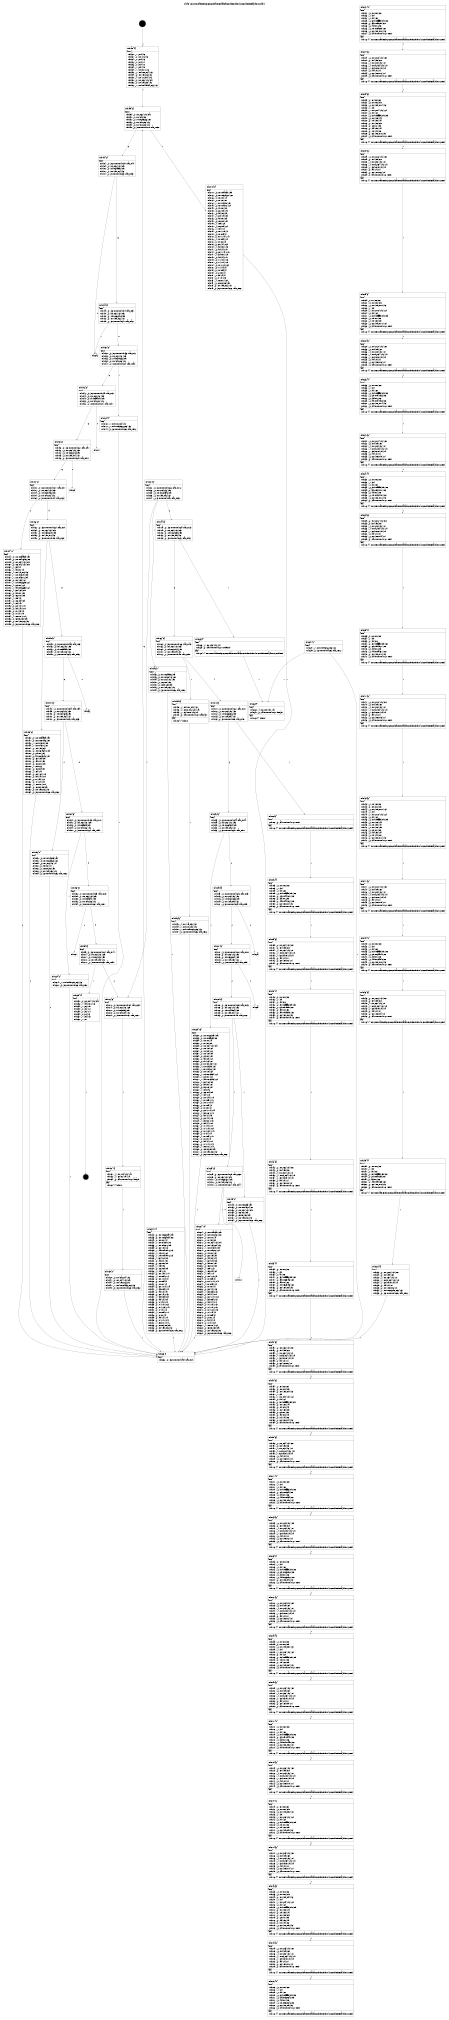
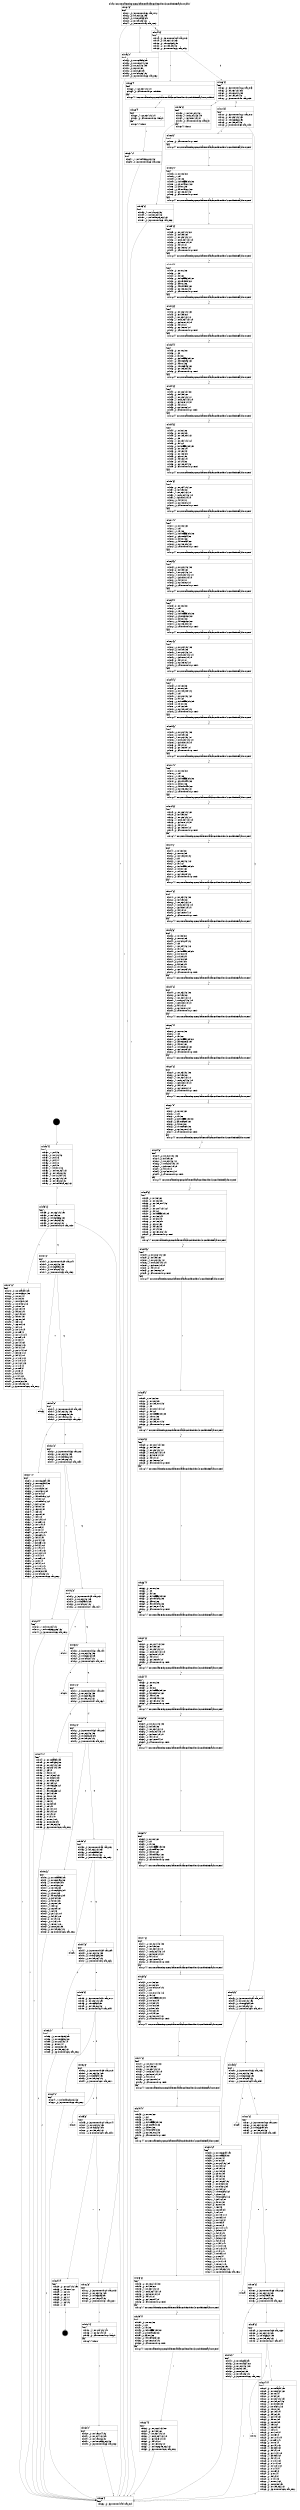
edge "0x401b1a [22]" -> "0x4026a3": now "0x401b1a [22]" -> "0x402540 [144]"
edge "0x402697 [12]" -> "0x40268e [9]": reversed
node "0x40222b [38]": added
